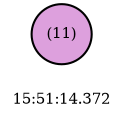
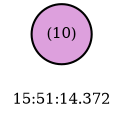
node "(11)": label "(11)" -> "(10)"
